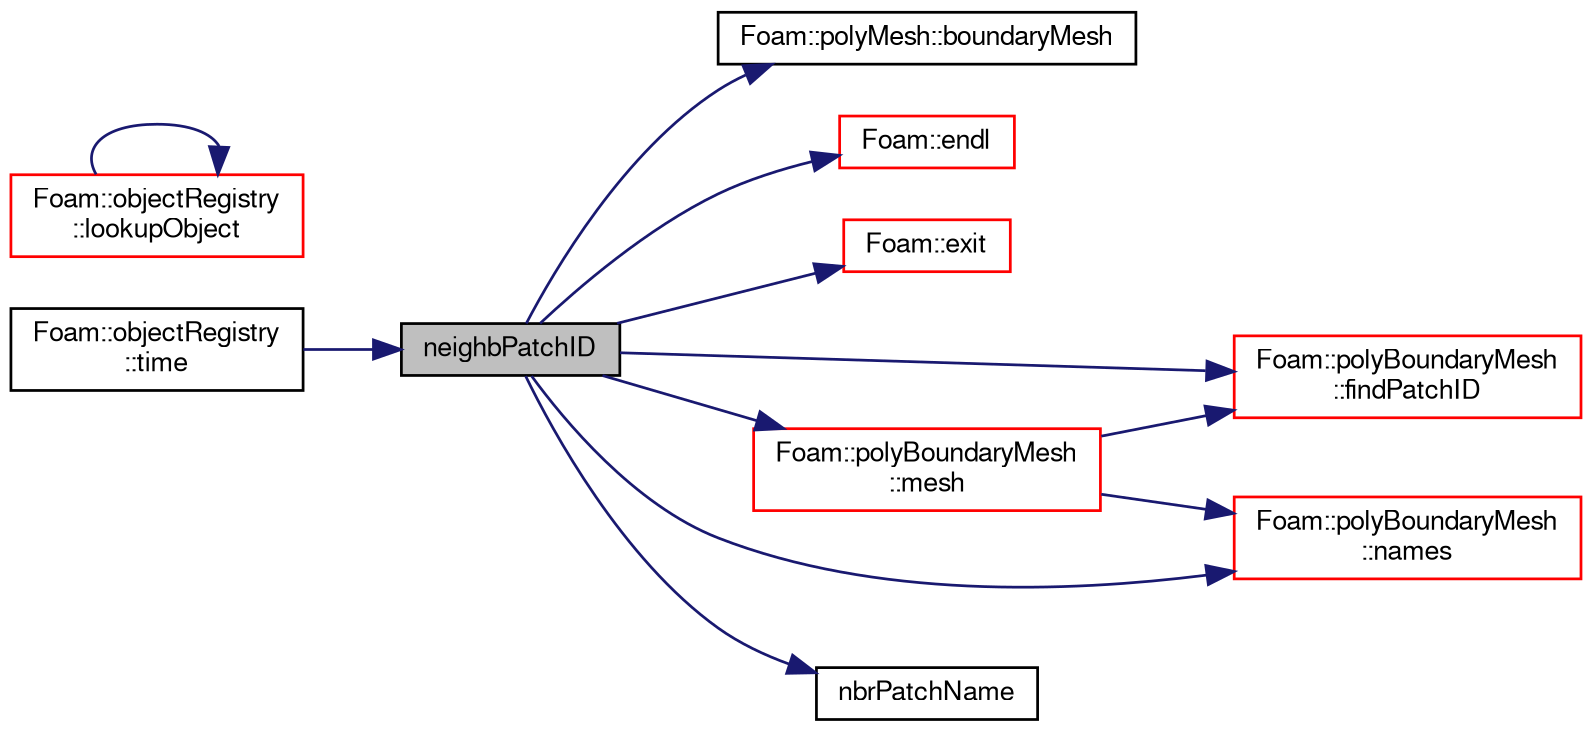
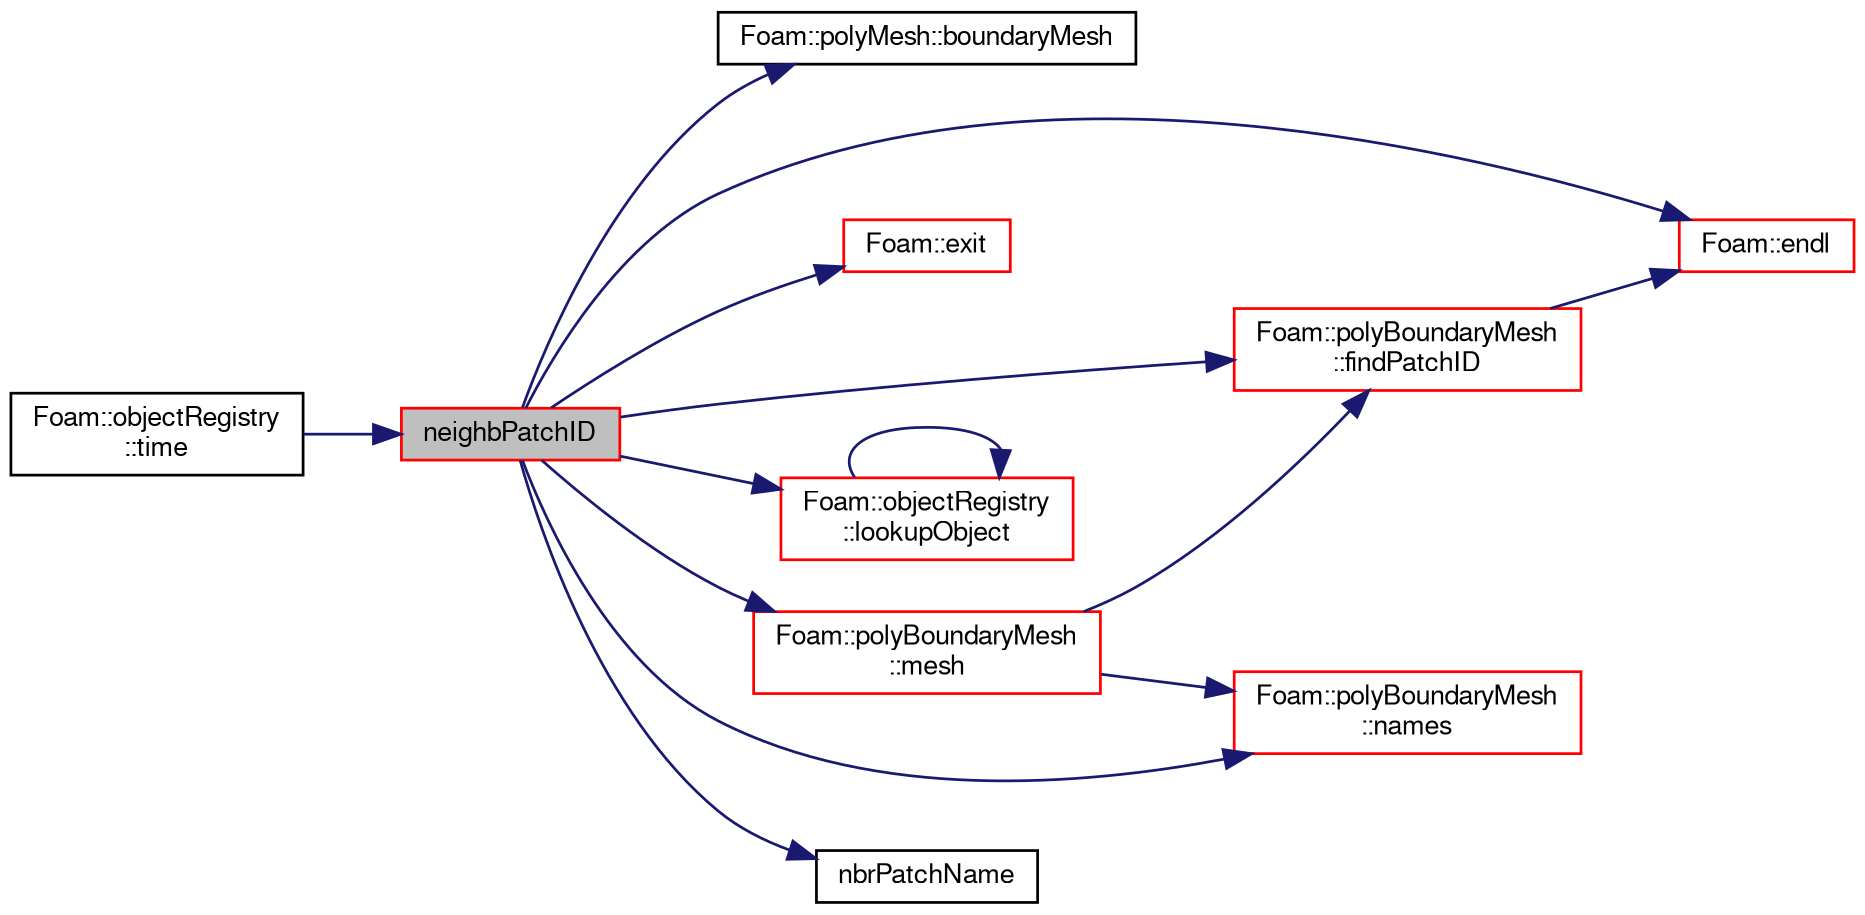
edge "Foam::polyBoundaryMesh ::findPatchID" -> "Foam::endl": added
node "neighbPatchID": color black -> red
edge "neighbPatchID" -> "Foam::objectRegistry ::lookupObject": added
